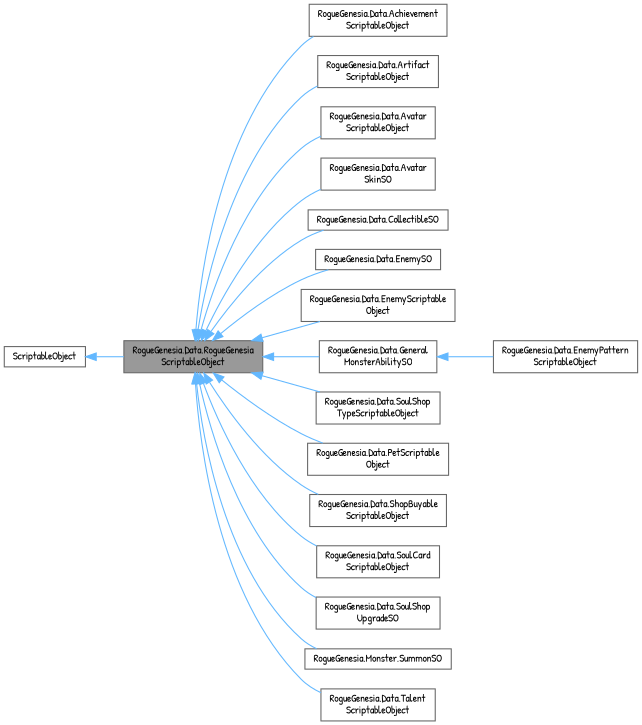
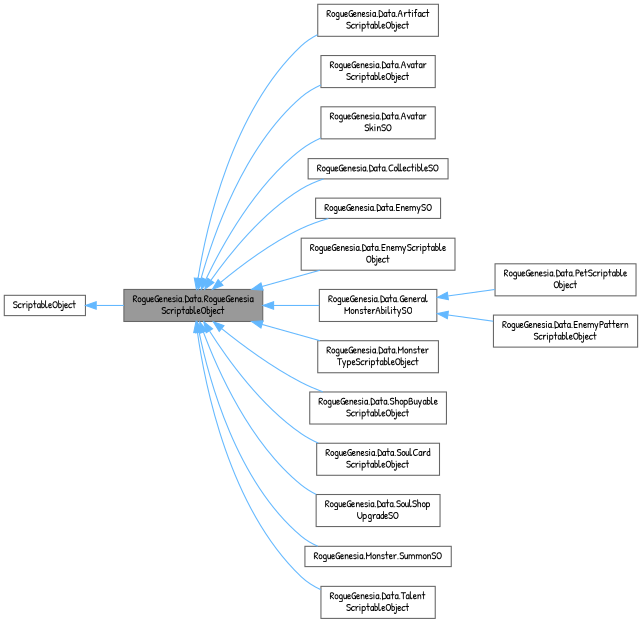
node "RogueGenesia.Data.Achievement ScriptableObject": removed
node "RogueGenesia.Data.SoulShop TypeScriptableObject": label "RogueGenesia.Data.SoulShop TypeScriptableObject" -> "RogueGenesia.Data.Monster TypeScriptableObject"
edge "RogueGenesia.Data.PetScriptable Object" -> "RogueGenesia.Data.RogueGenesia ScriptableObject": now "RogueGenesia.Data.PetScriptable Object" -> "RogueGenesia.Data.General MonsterAbilitySO"
